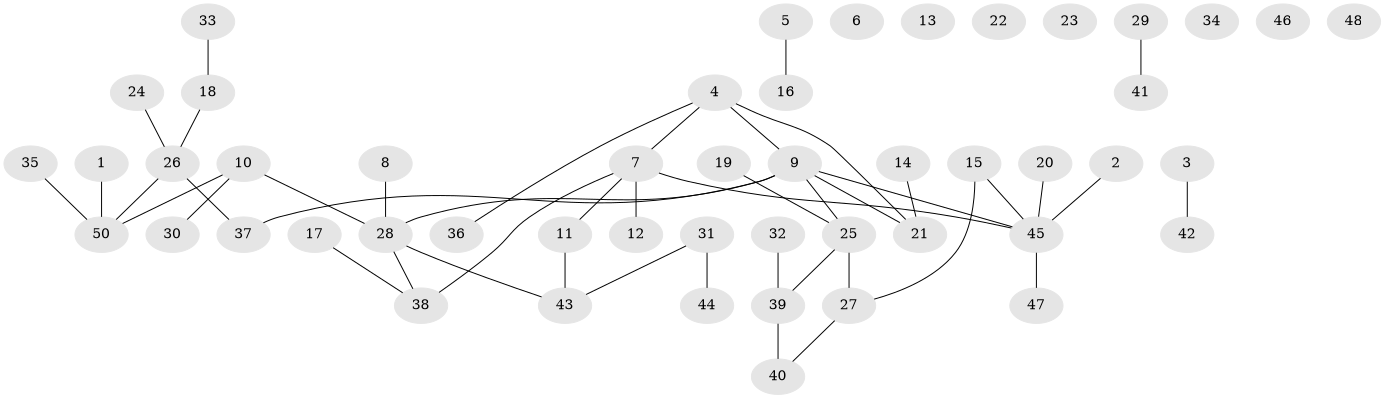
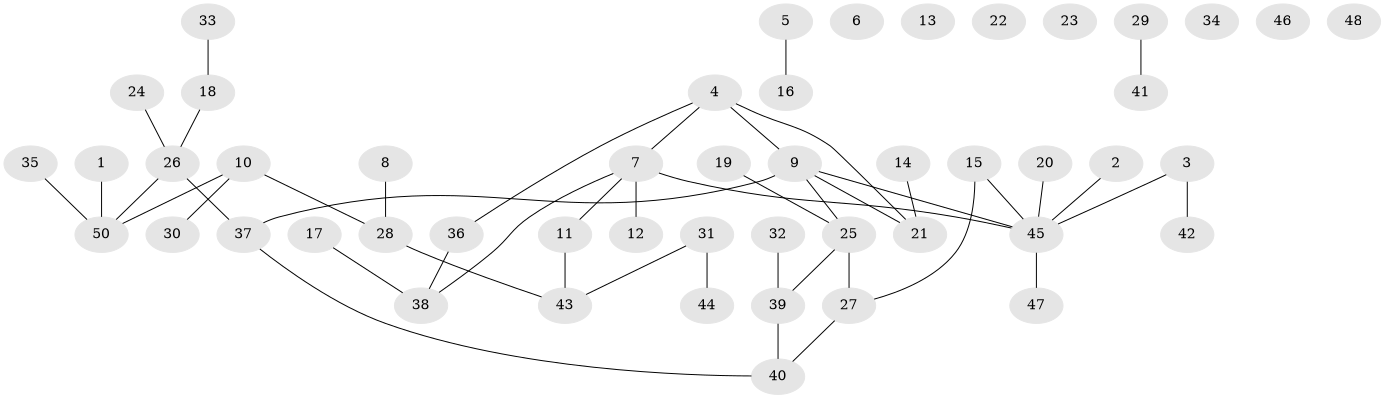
edge "9" -- "28": removed
edge "3" -- "45": added
edge "28" -- "38": now "36" -- "38"
edge "37" -- "40": added
